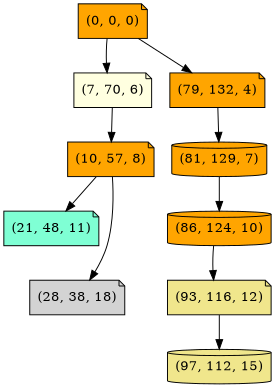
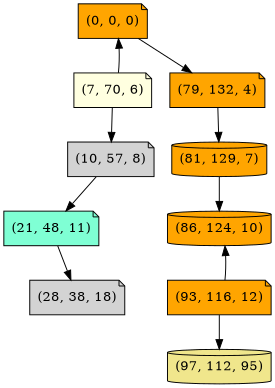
edge "(0, 0, 0)" -> "(7, 70, 6)": reversed
node "(10, 57, 8)": fillcolor orange -> lightgrey
edge "(10, 57, 8)" -> "(28, 38, 18)": now "(21, 48, 11)" -> "(28, 38, 18)"
edge "(86, 124, 10)" -> "(93, 116, 12)": reversed
node "(93, 116, 12)": fillcolor khaki -> orange
node "(97, 112, 15)": label "(97, 112, 15)" -> "(97, 112, 95)"
